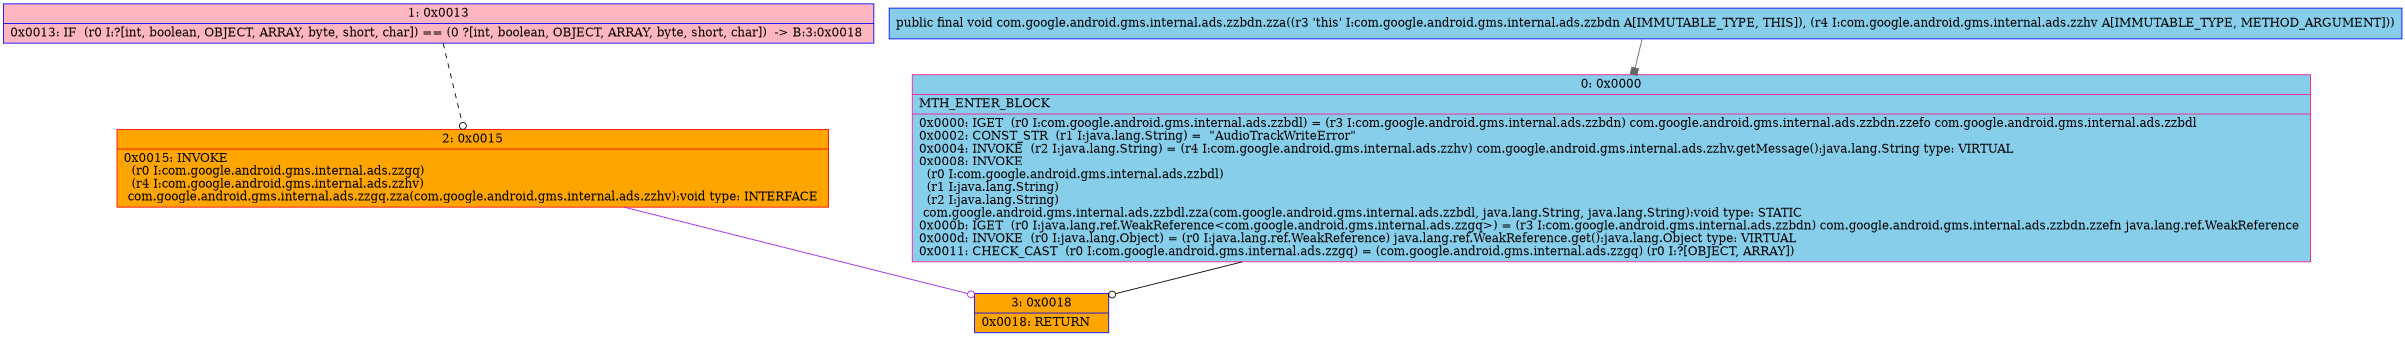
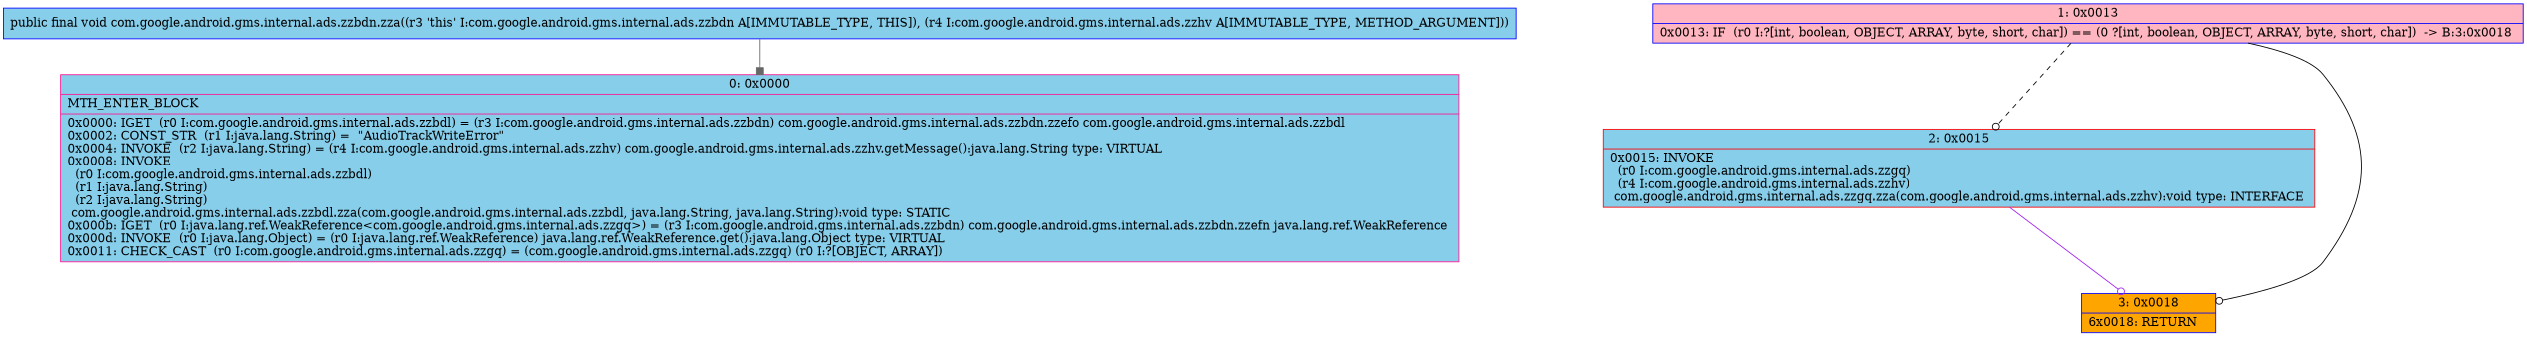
node "2: 0x0015": fillcolor orange -> skyblue
edge "0: 0x0000" -> "3: 0x0018": now "1: 0x0013" -> "3: 0x0018"
node "3: 0x0018": text "0x0018: RETURN" -> "6x0018: RETURN"
